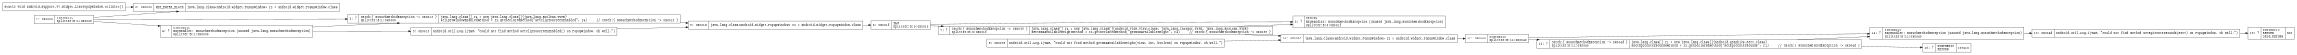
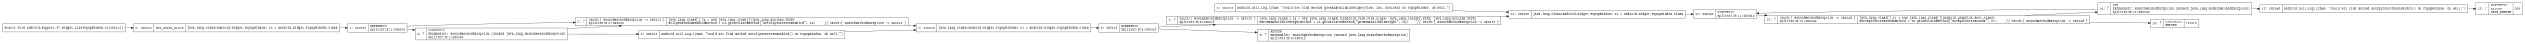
edge "1: 0x0006" -> "0: 0x0000": reversed
node "6: 0x001f": text "TAG" -> "SYNTHETIC"
edge "7: ?" -> "9: ?": removed
node "14: ?": text "SYNTHETIC" -> "MTH"
edge "11: 0x0040" -> "14: ?": reversed
